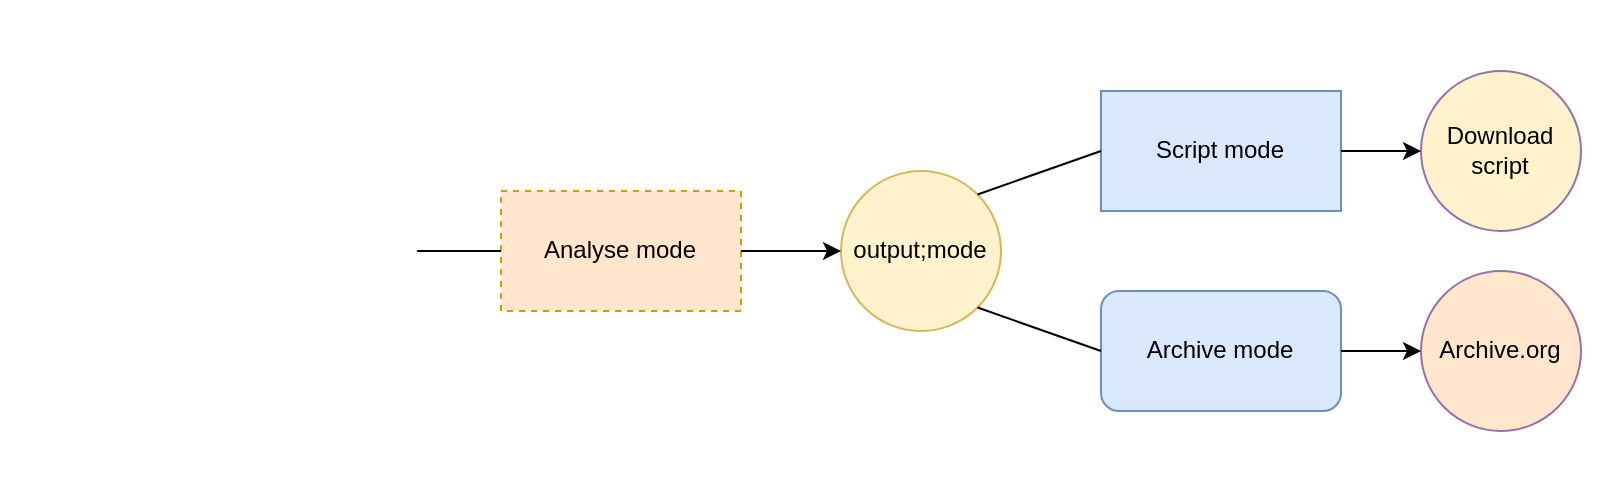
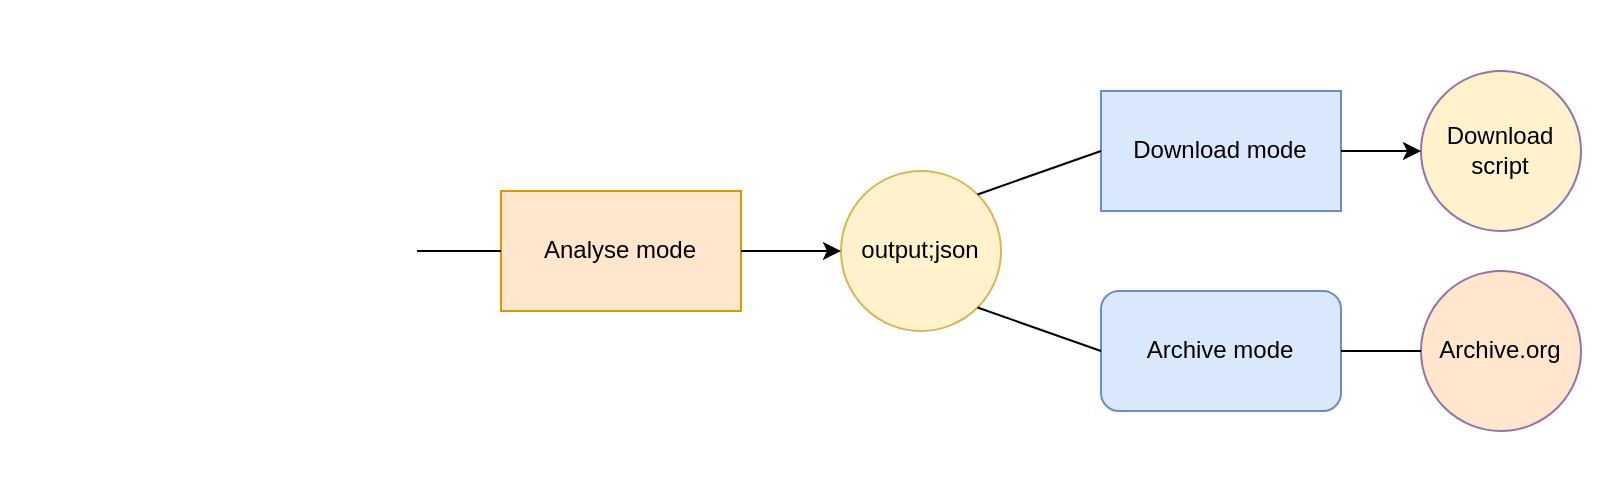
node "Script mode": label "Script mode" -> "Download mode"
node "Analyse mode": style dashed -> solid
node "output;mode": label "output;mode" -> "output;json"
edge "Archive mode" -> "Archive.org": arrowhead classic -> none
